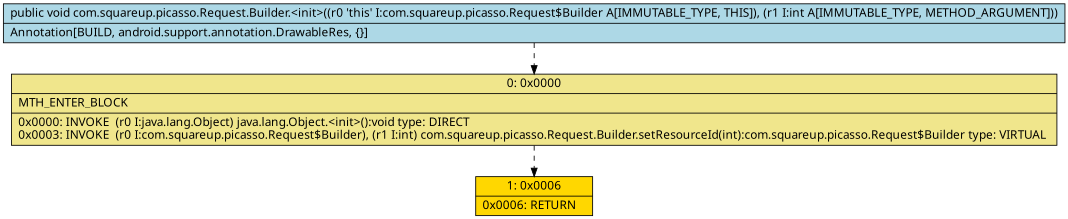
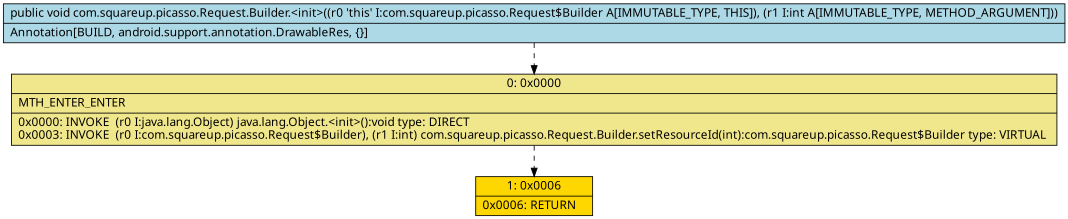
node "0: 0x0000": text "MTH_ENTER_BLOCK" -> "MTH_ENTER_ENTER"
